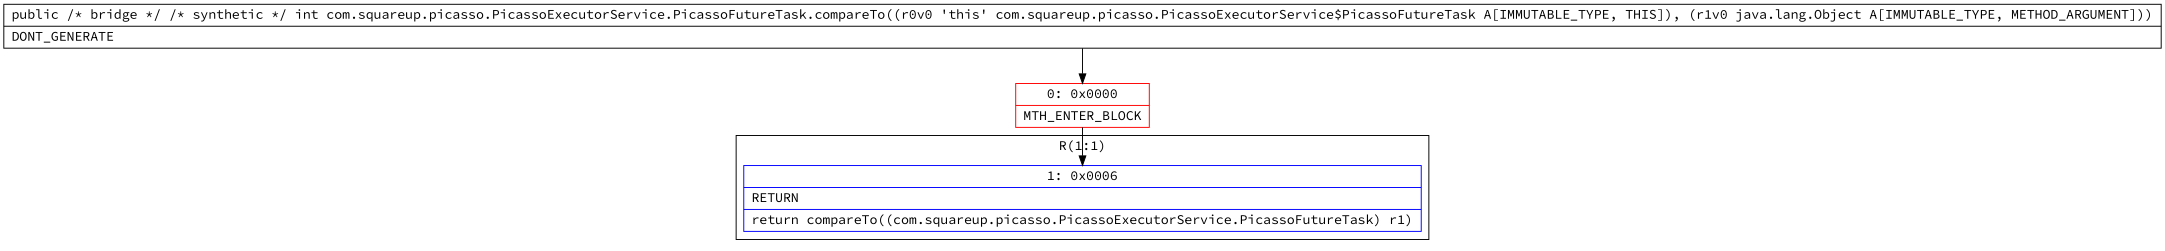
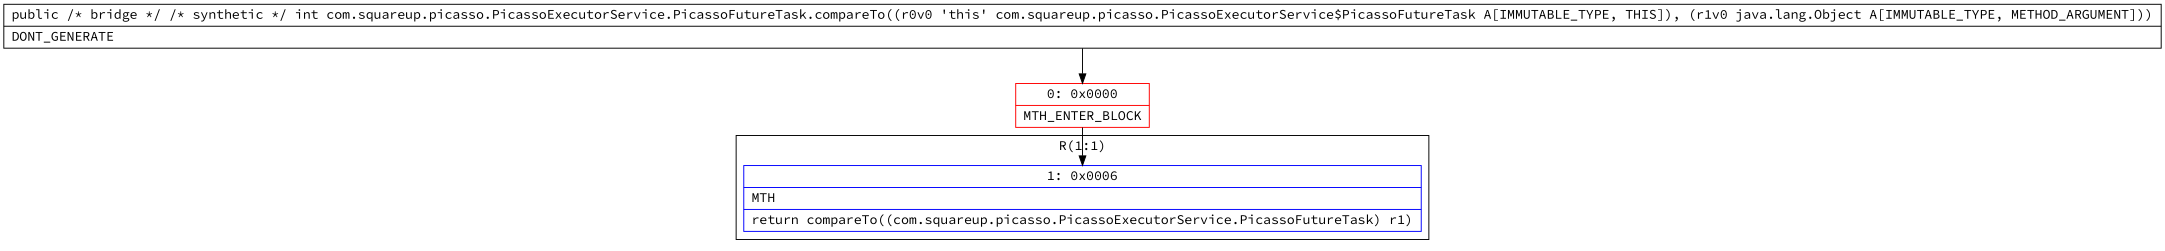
node "1: 0x0006": text "RETURN" -> "MTH"
